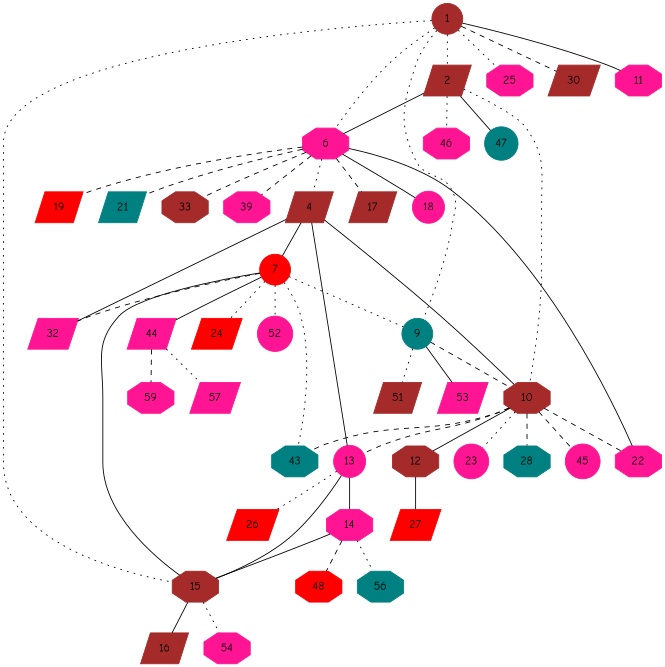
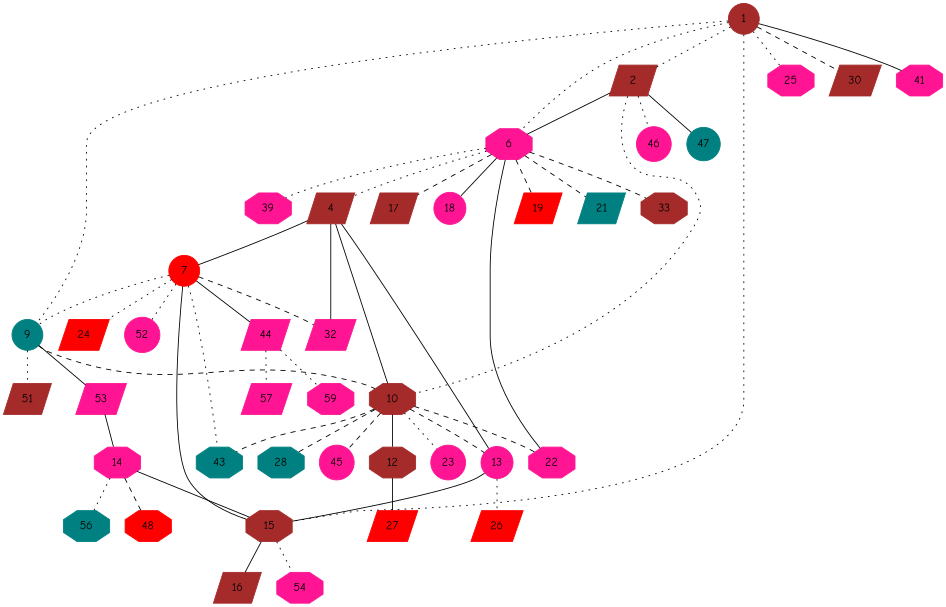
node "11": label "11" -> "41"
node "46": shape octagon -> circle
edge "6" -- "39": style dashed -> dotted
edge "44" -- "59": style dashed -> dotted
edge "13" -- "14": now "53" -- "14"
